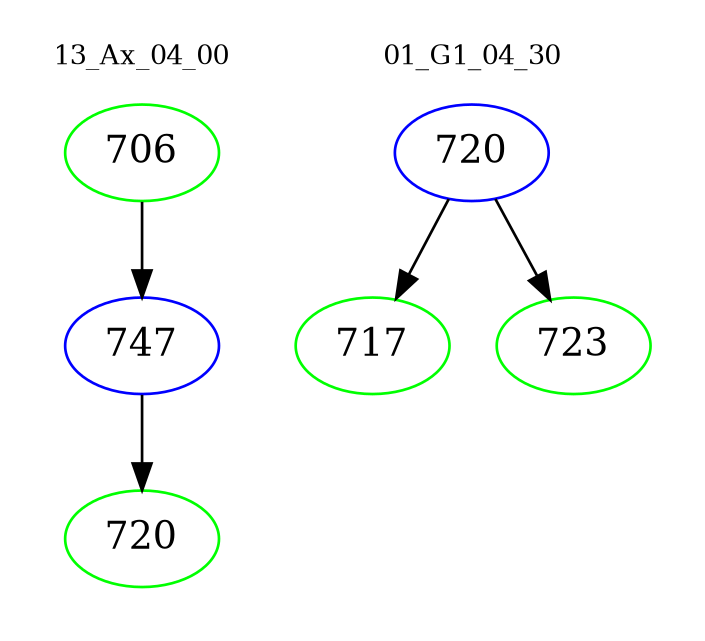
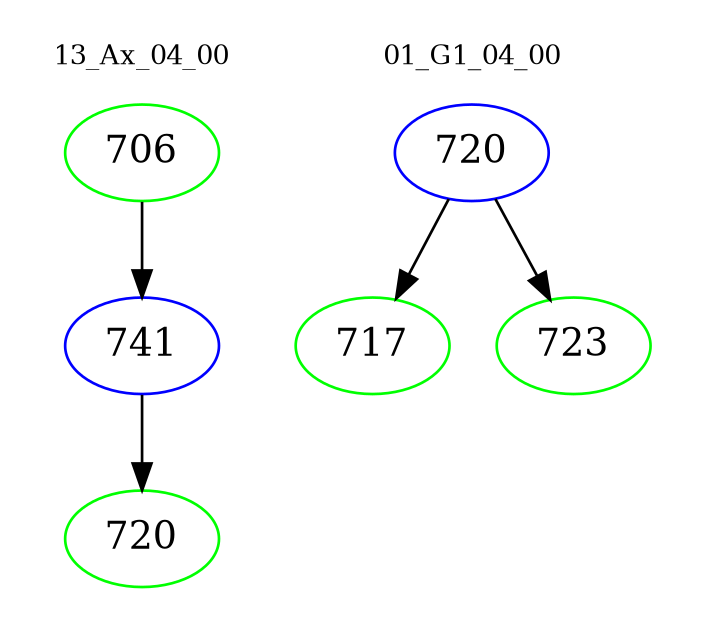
cluster "01_G1_04_30": label "01_G1_04_30" -> "01_G1_04_00"
node "747": label "747" -> "741"
